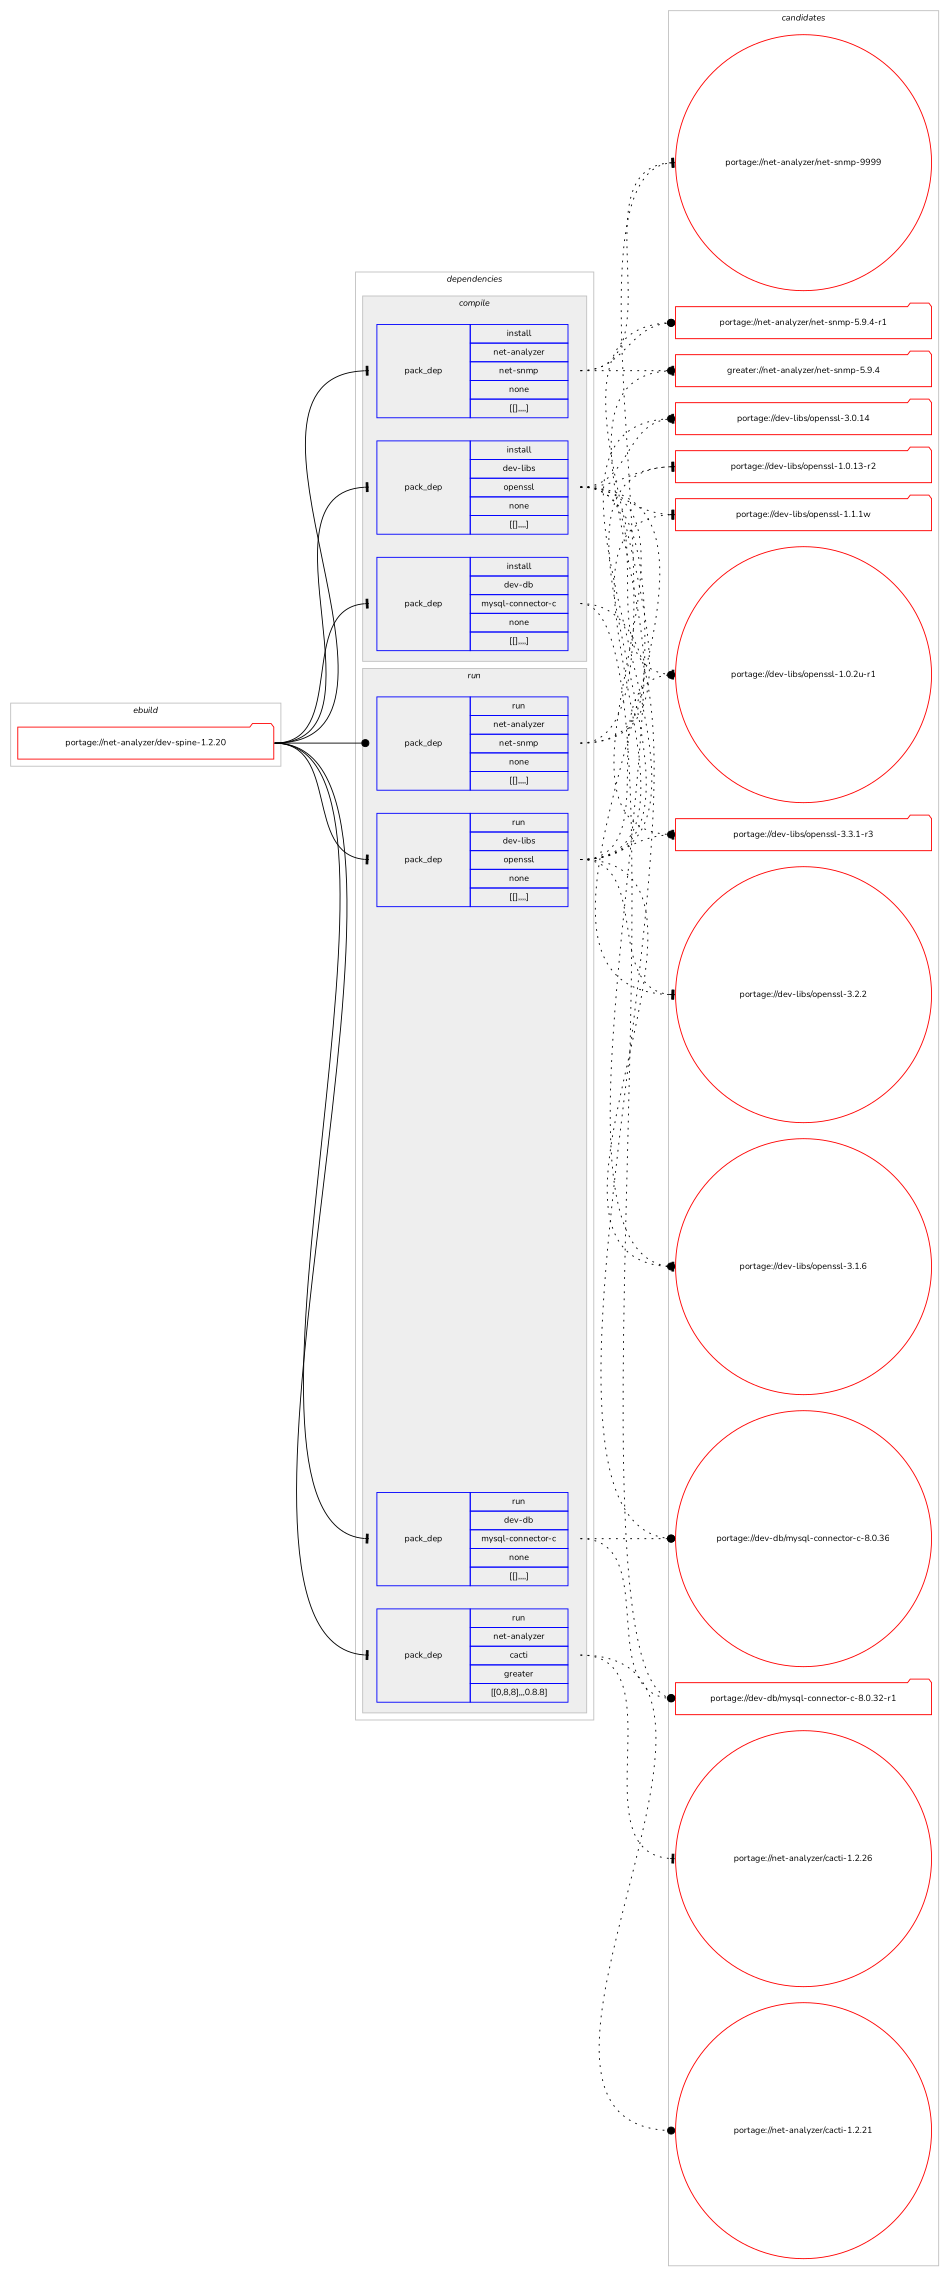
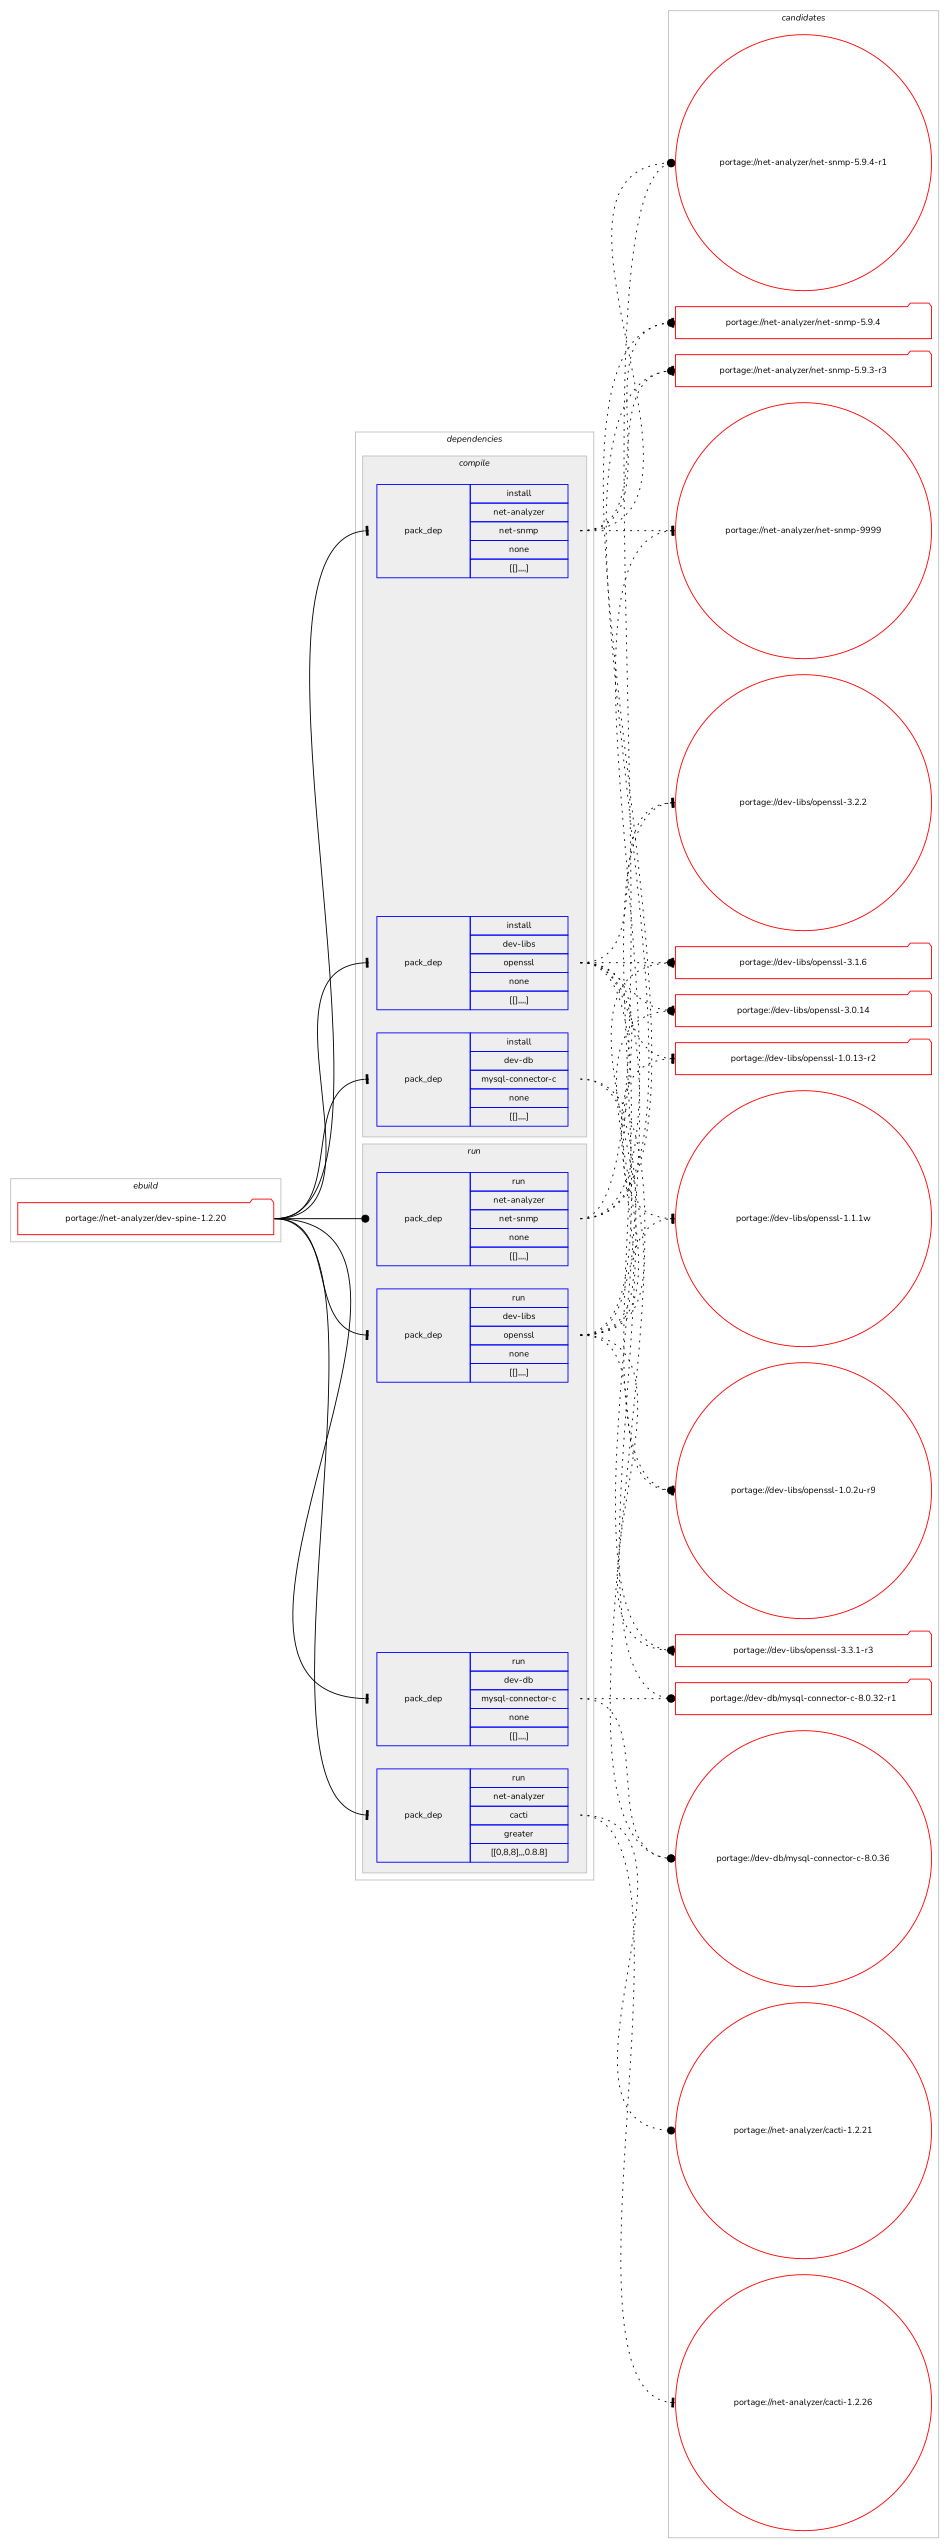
node "portage://net-analyzer/net-snmp-5.9.4-r1": shape folder -> circle
node "greater://net-analyzer/net-snmp-5.9.4": label "greater://net-analyzer/net-snmp-5.9.4" -> "portage://net-analyzer/net-snmp-5.9.4"
node "portage://net-analyzer/net-snmp-5.9.3-r3": added
node "portage://dev-libs/openssl-1.1.1w": shape folder -> circle
node "portage://dev-libs/openssl-1.0.2u-r1": label "portage://dev-libs/openssl-1.0.2u-r1" -> "portage://dev-libs/openssl-1.0.2u-r9"
node "portage://dev-libs/openssl-3.1.6": shape circle -> folder
